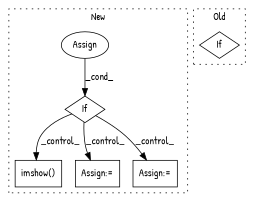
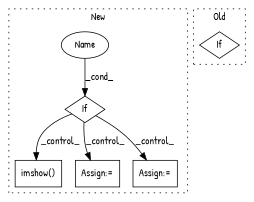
node "Assign": label "Assign" -> "Name"
